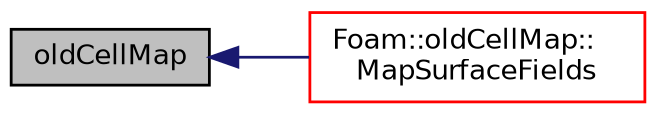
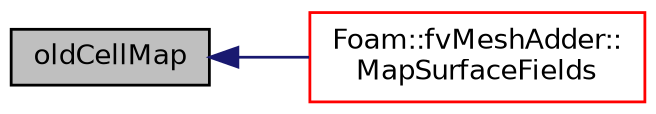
node "Foam::oldCellMap:: MapSurfaceFields": label "Foam::oldCellMap:: MapSurfaceFields" -> "Foam::fvMeshAdder:: MapSurfaceFields"
